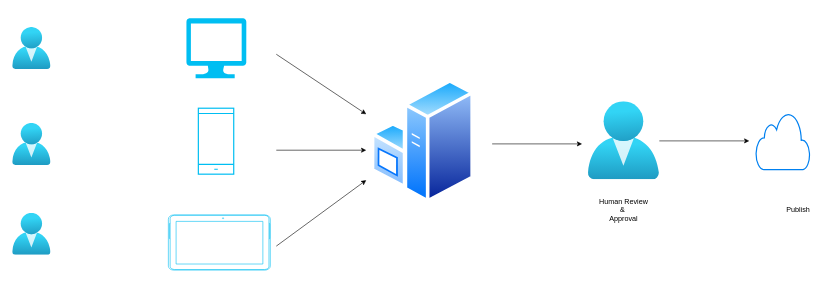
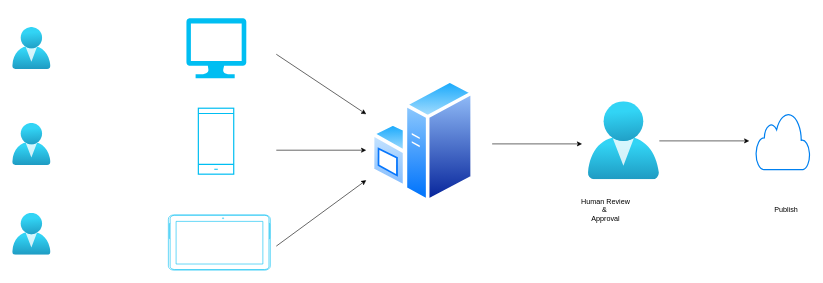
node "Human Review & Approval": moved (624, 210) -> (606, 210)
node "Publish": moved (798, 210) -> (786, 210)
